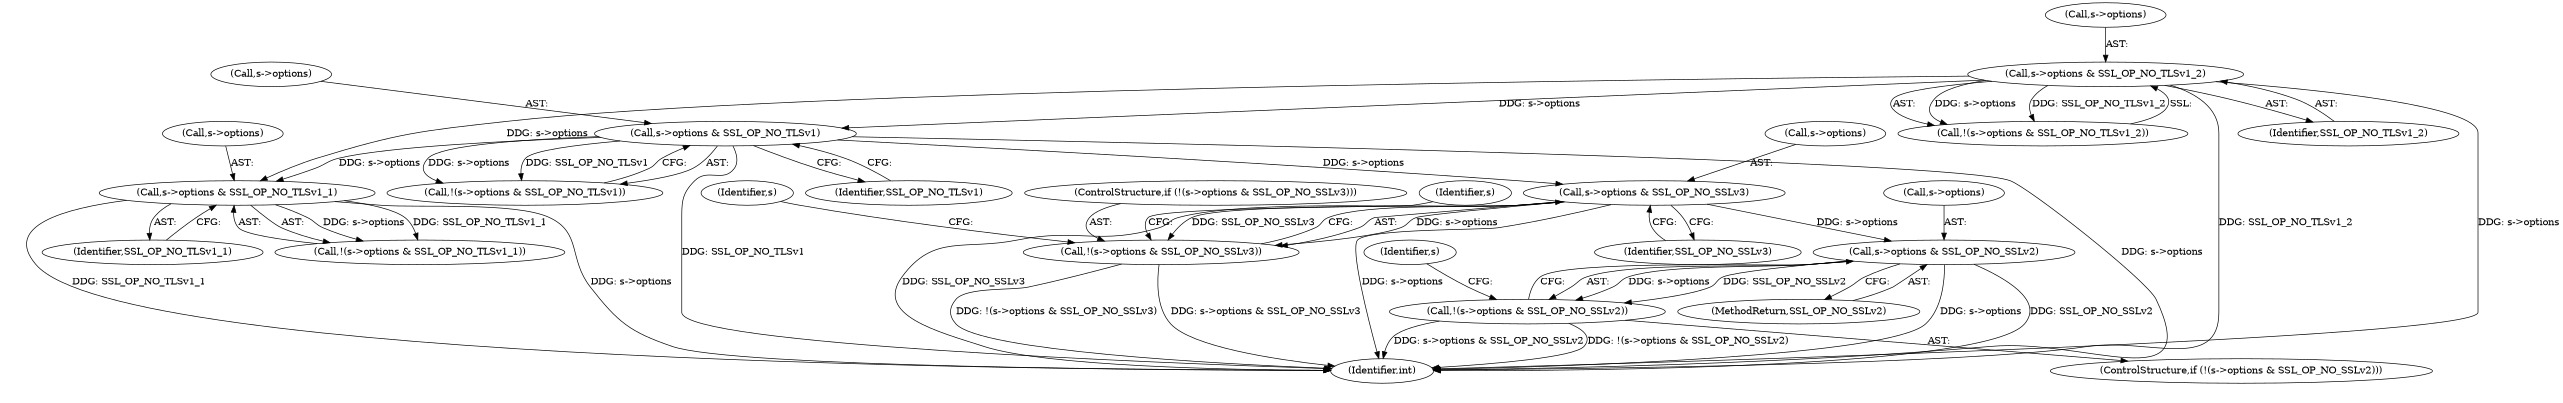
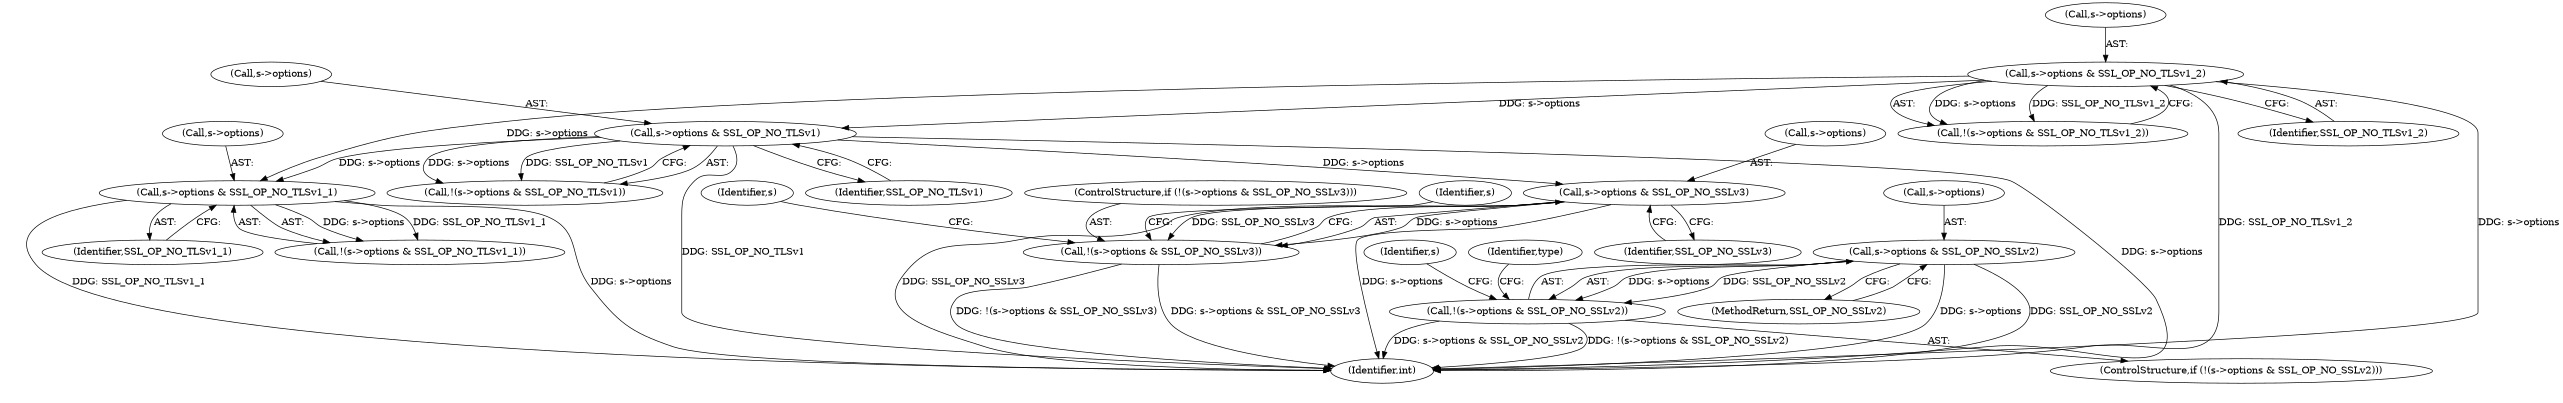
edge "(Call,!(s->options & SSL_OP_NO_TLSv1_2))" -> "(Call,s->options & SSL_OP_NO_TLSv1_2)": label "SSL: " -> "CFG: "
edge "(Call,s->options & SSL_OP_NO_TLSv1_2)" -> "(Identifier,SSL_OP_NO_TLSv1_2)": label "AST: " -> "CFG: "
edge "(Call,s->options & SSL_OP_NO_SSLv3)" -> "(Call,s->options & SSL_OP_NO_SSLv2)": removed, label "DDG: s->options"
node "(Identifier,type)": added
edge "(Call,!(s->options & SSL_OP_NO_SSLv2))" -> "(Call,s->options & SSL_OP_NO_SSLv2)": label "CFG: " -> "AST: "
edge "(MethodReturn,SSL_OP_NO_SSLv2)" -> "(Call,s->options & SSL_OP_NO_SSLv2)": label "AST: " -> "CFG: "
